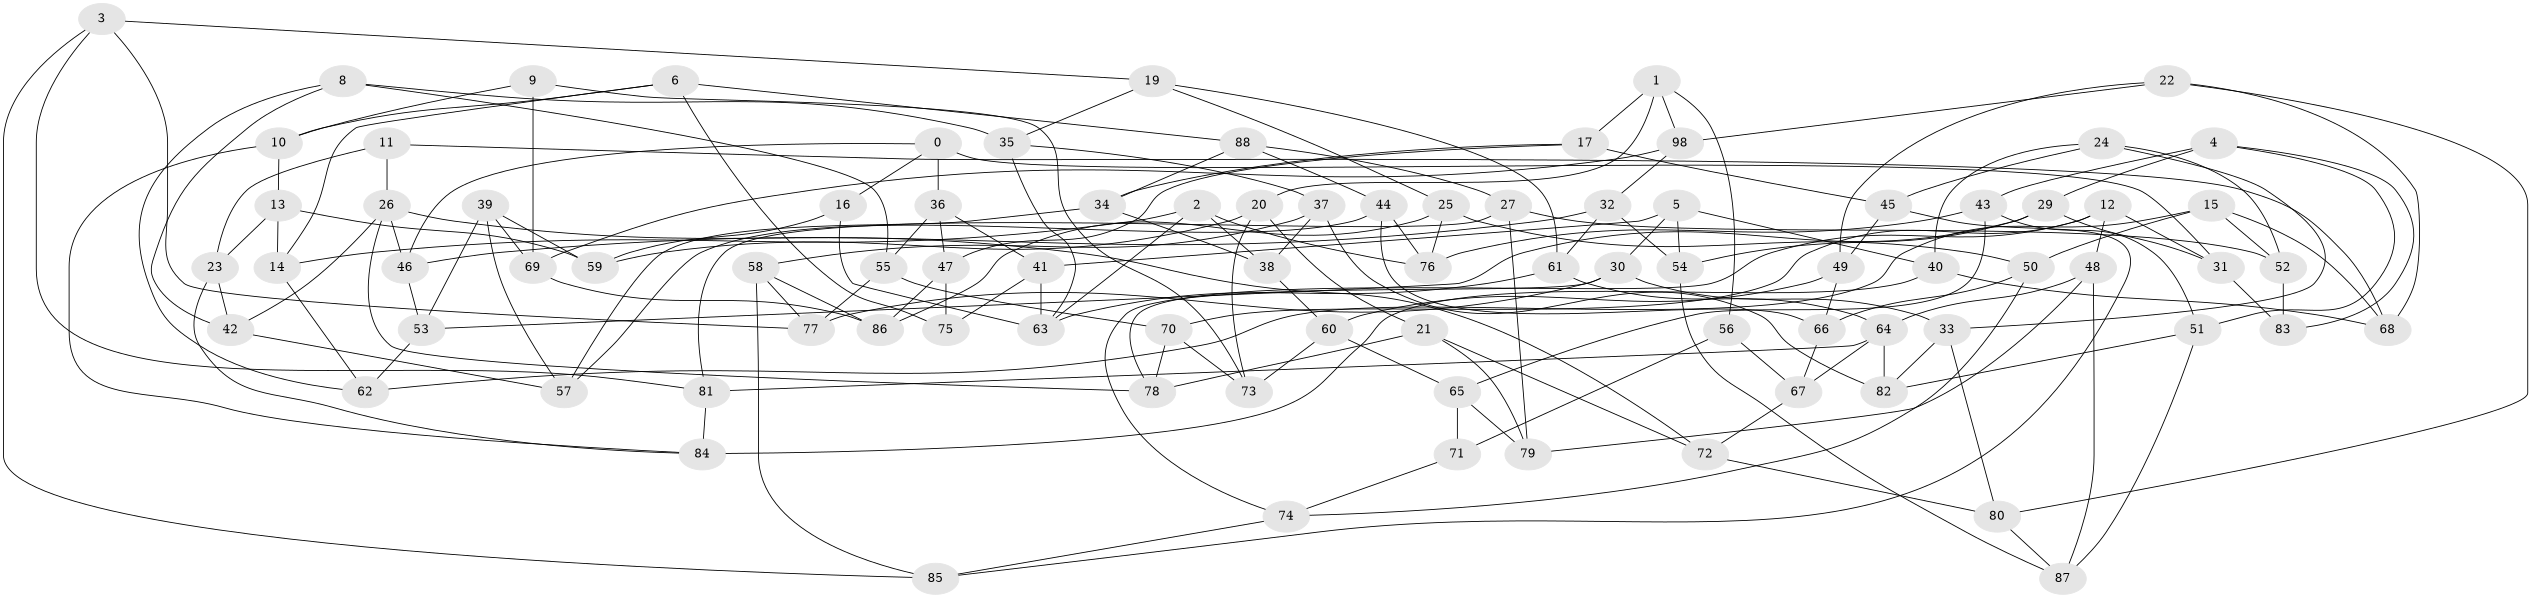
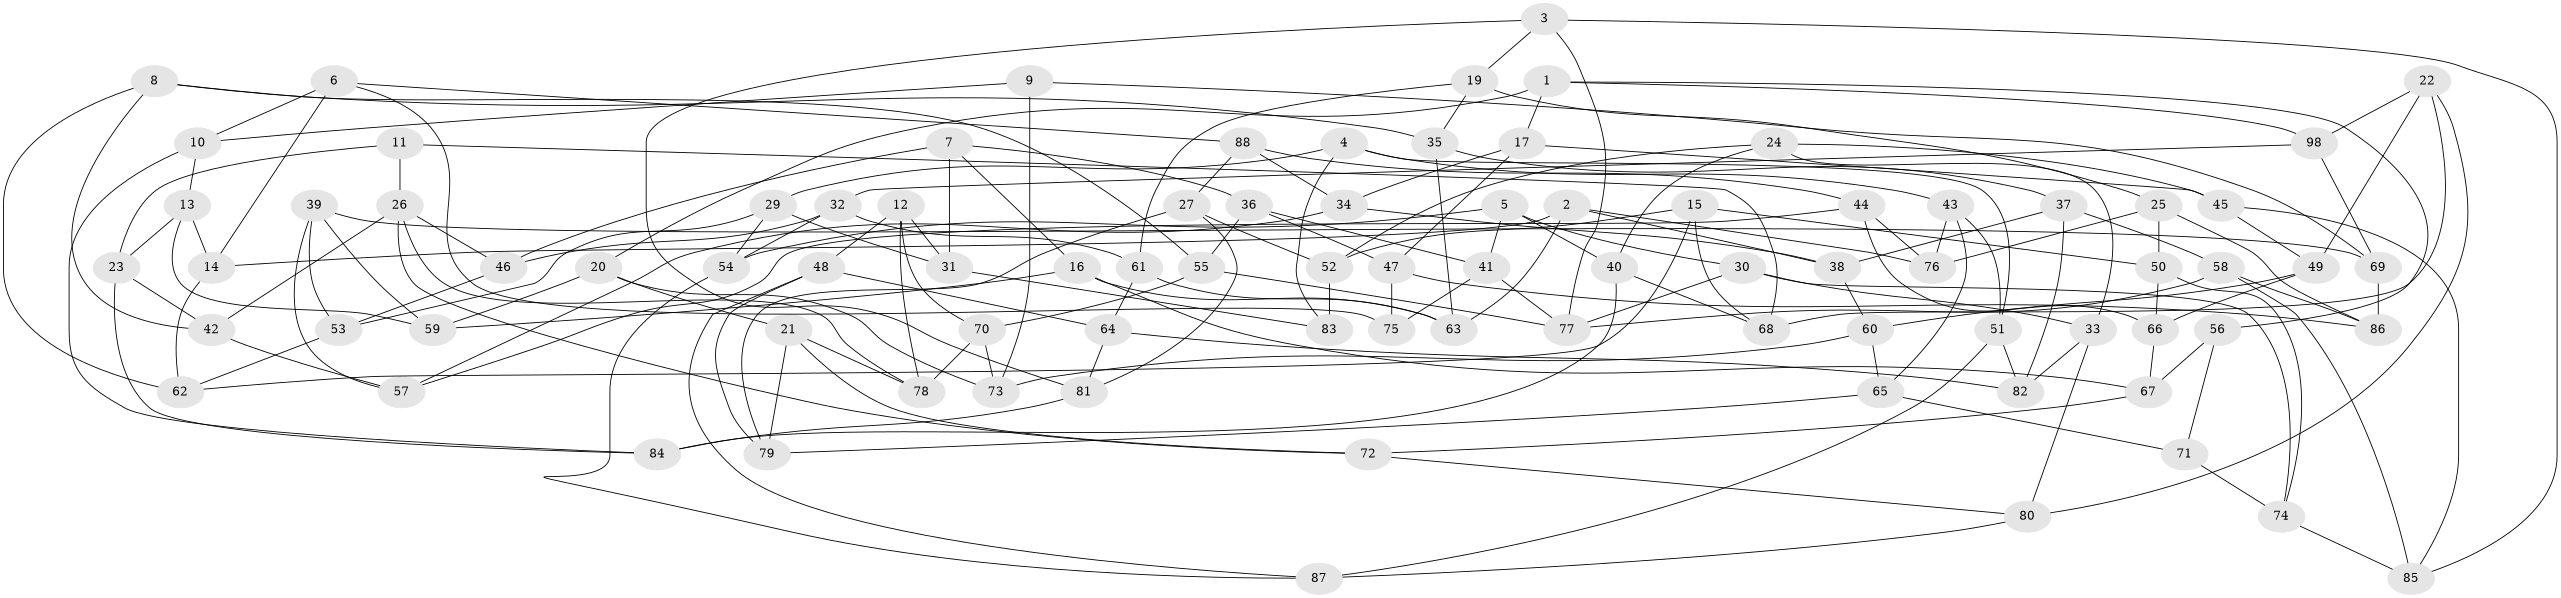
node "0": label "0" -> "7"
edge "41" -- "63": now "41" -- "77"
edge "64" -- "67": now "16" -- "67"
